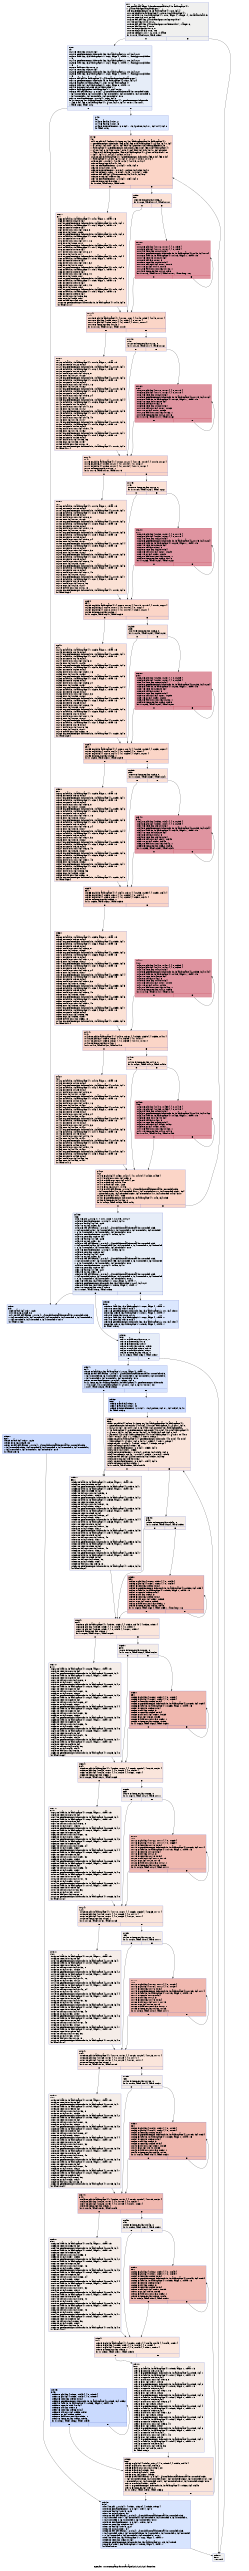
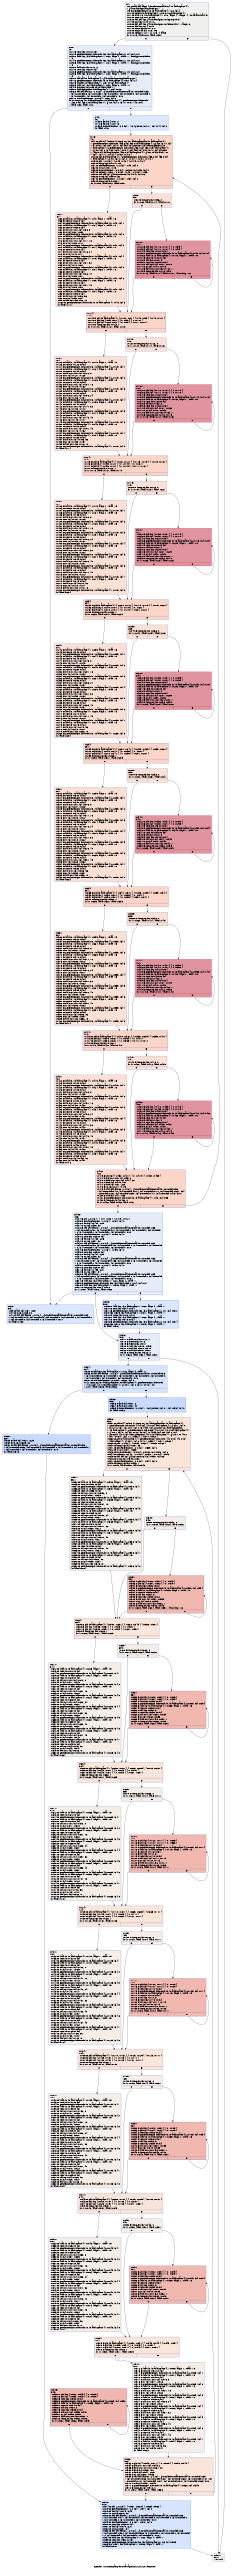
node "%359:": added
edge "%524:" -> "%551:": now "%524:" -> "%528:"
node "%844:": fillcolor #dc5d4a70 -> #f4c5ad70
node "%949:": fillcolor #88abfd70 -> #dc5d4a70
